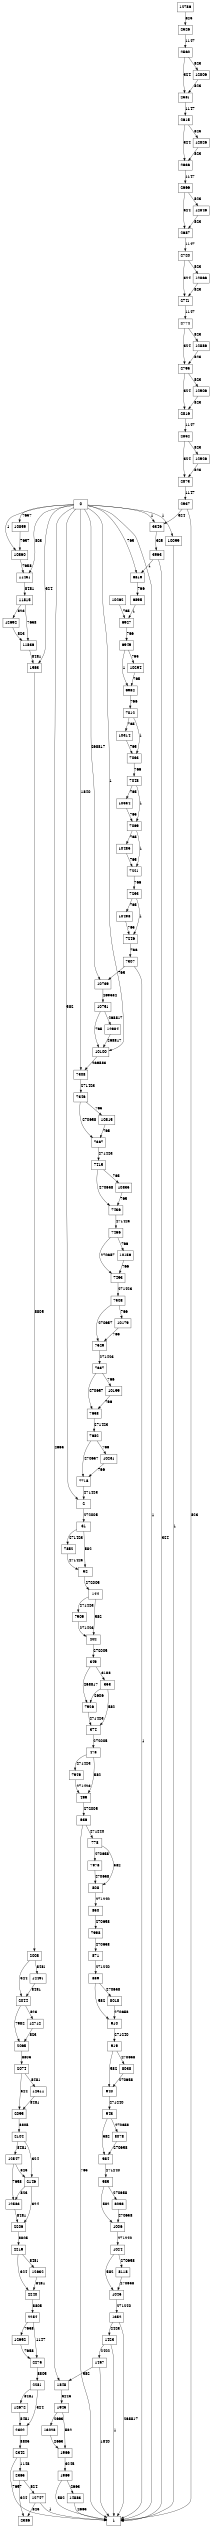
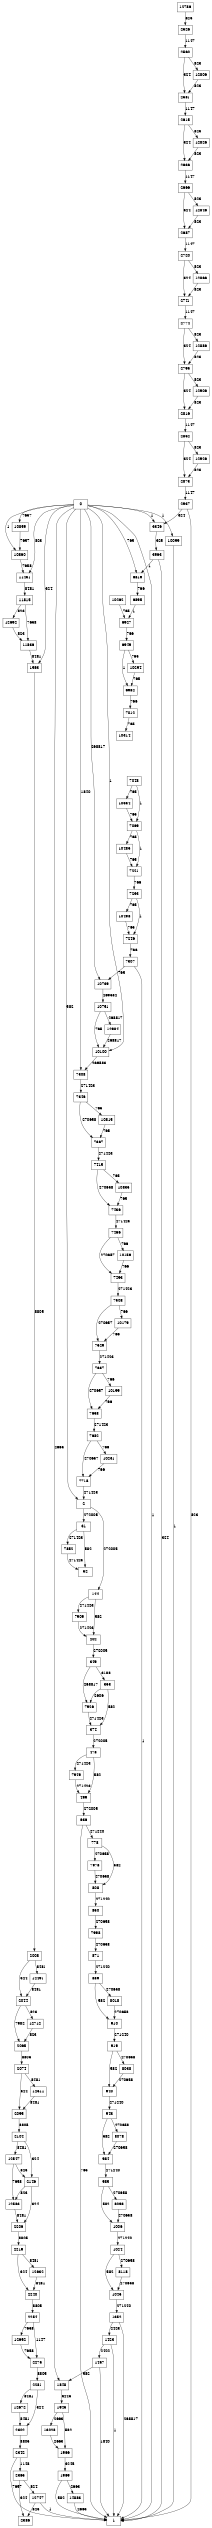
node "7033": removed
edge "52" -> "144": now "2" -> "144"
